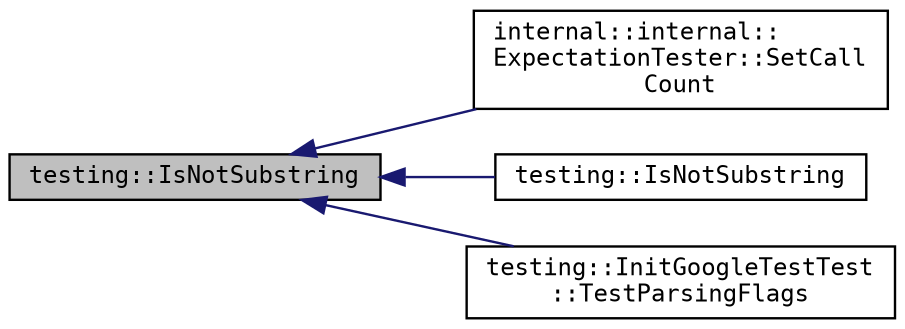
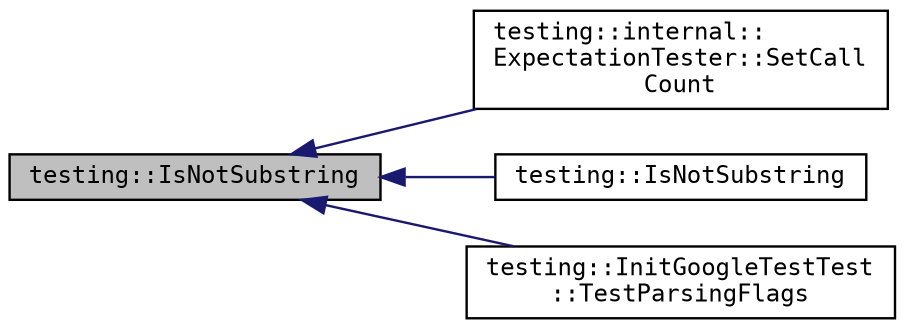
node "internal::internal:: ExpectationTester::SetCall Count": label "internal::internal:: ExpectationTester::SetCall Count" -> "testing::internal:: ExpectationTester::SetCall Count"
